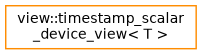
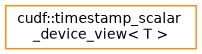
node "view::timestamp_scalar _device_view< T >": label "view::timestamp_scalar _device_view< T >" -> "cudf::timestamp_scalar _device_view< T >"
